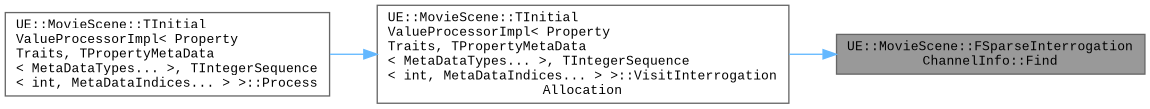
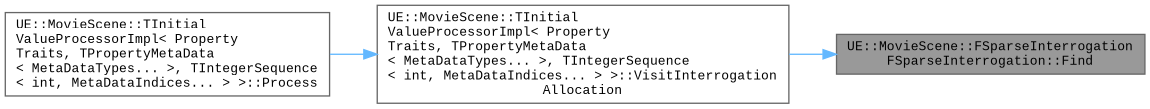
node "UE::MovieScene::FSparseInterrogation ChannelInfo::Find": label "UE::MovieScene::FSparseInterrogation ChannelInfo::Find" -> "UE::MovieScene::FSparseInterrogation FSparseInterrogation::Find"
